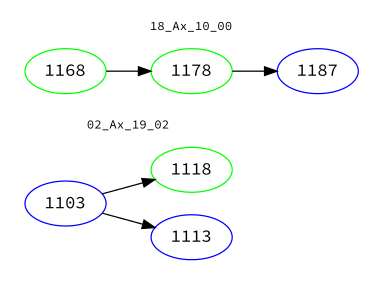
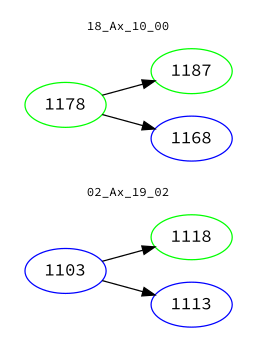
node "1168": color green -> blue
edge "1168" -> "1178": reversed
node "1187": color blue -> green
